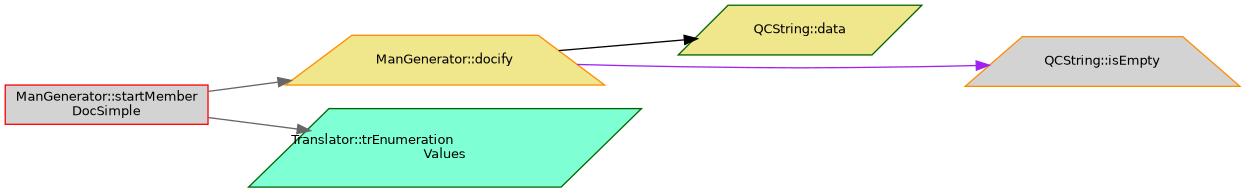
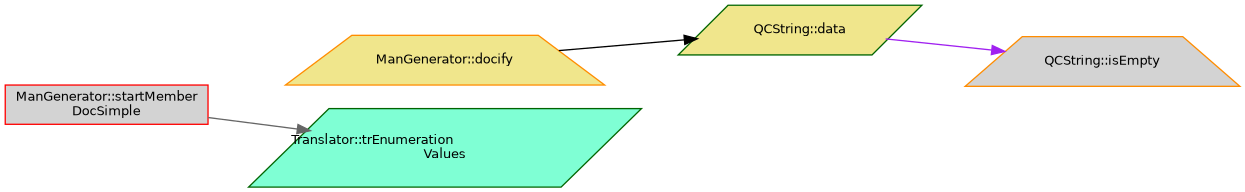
edge "ManGenerator::docify" -> "QCString::isEmpty": now "QCString::data" -> "QCString::isEmpty"
edge "ManGenerator::startMember DocSimple" -> "ManGenerator::docify": removed
